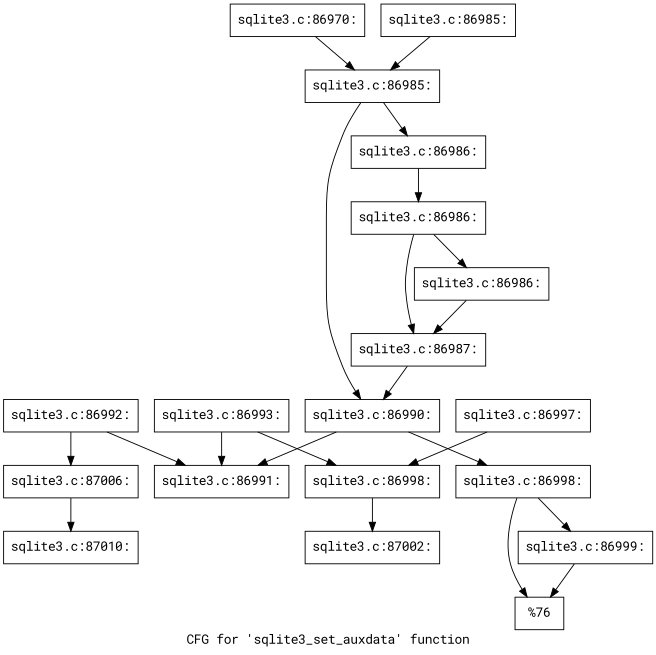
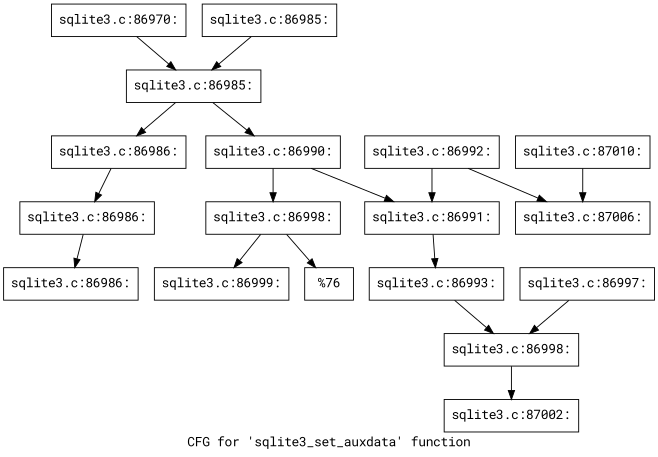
node "sqlite3.c:86987:": removed
edge "sqlite3.c:86993:" -> "sqlite3.c:86991:": reversed
edge "sqlite3.c:87006:" -> "sqlite3.c:87010:": reversed
edge "sqlite3.c:86999:" -> "%76": removed
